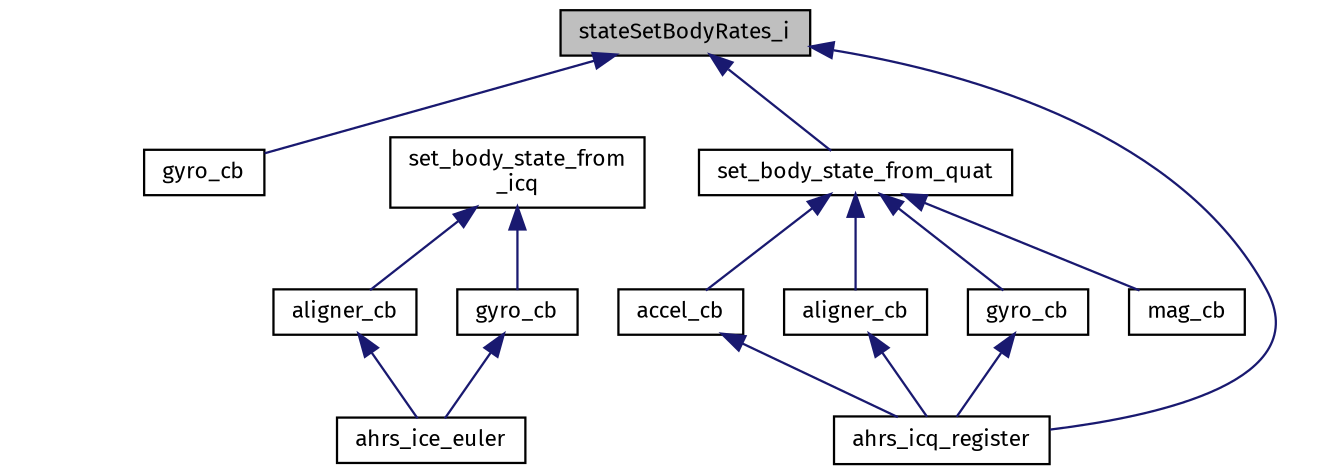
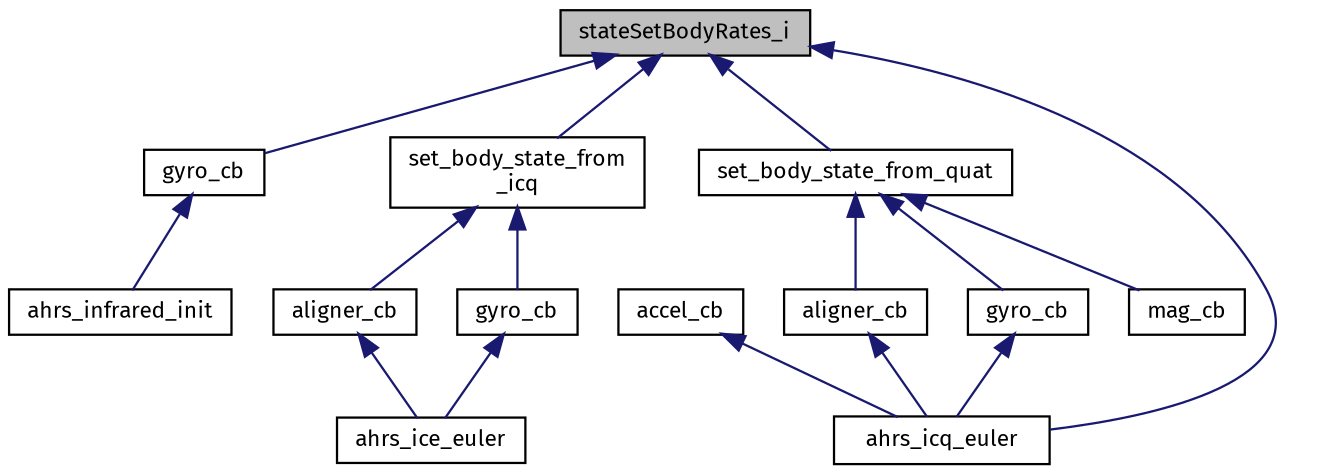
edge "set_body_state_from _icq" -> "stateSetBodyRates_i": added
edge "accel_cb" -> "set_body_state_from_quat": removed
node "ahrs_infrared_init": added
node "ahrs_icq_register": label "ahrs_icq_register" -> "ahrs_icq_euler"
